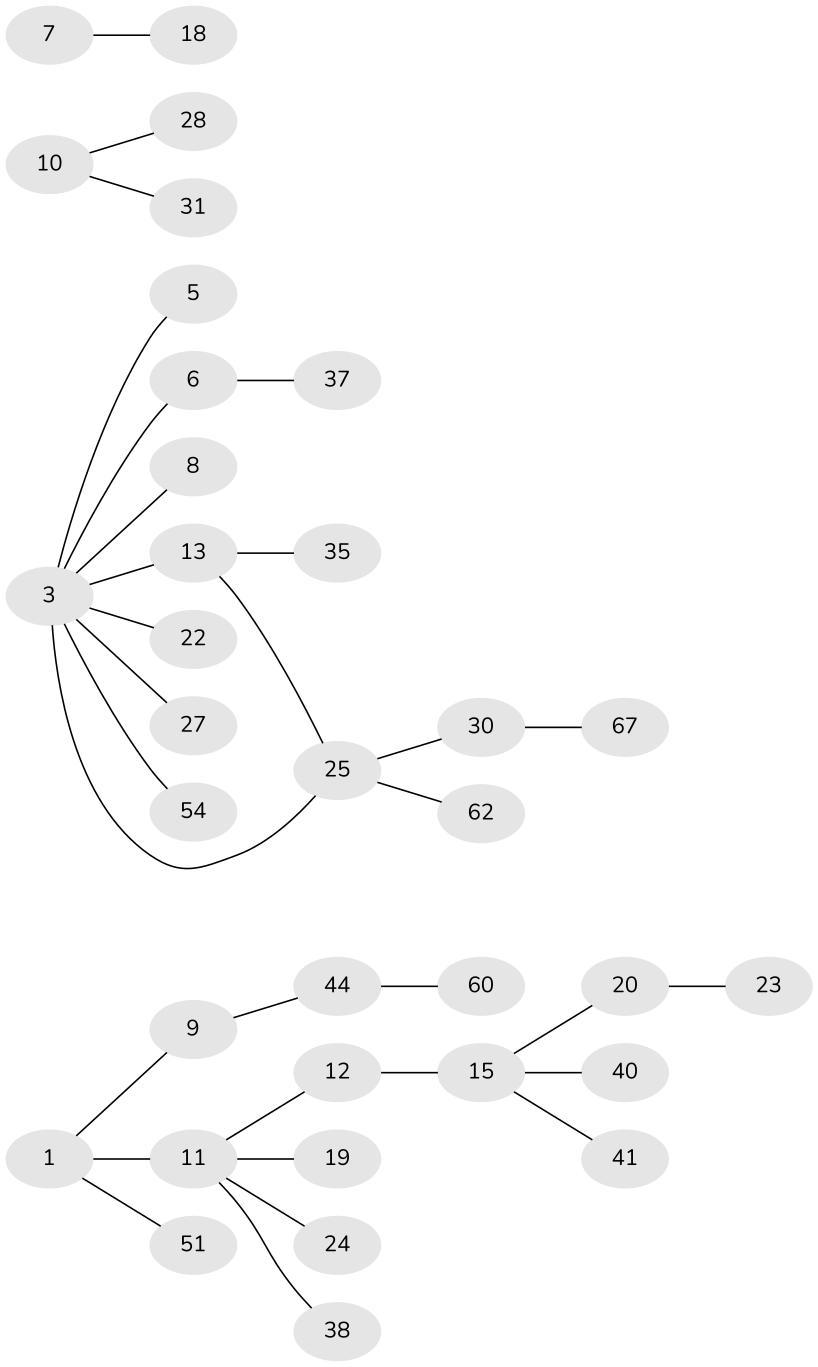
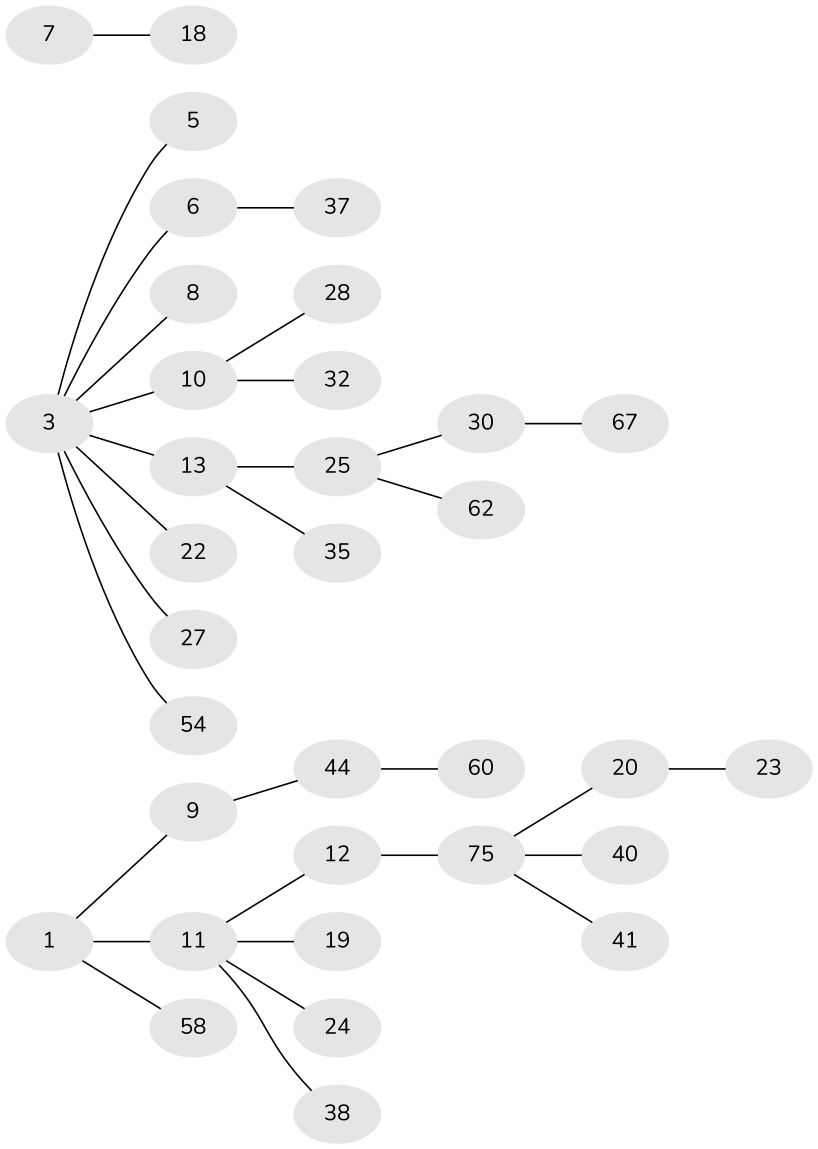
node "31": label "31" -> "32"
edge "3" -- "25": now "3" -- "10"
node "15": label "15" -> "75"
node "51": label "51" -> "58"
